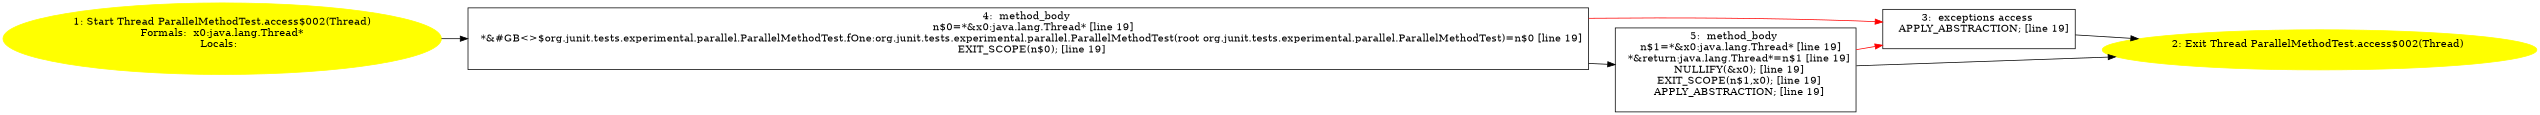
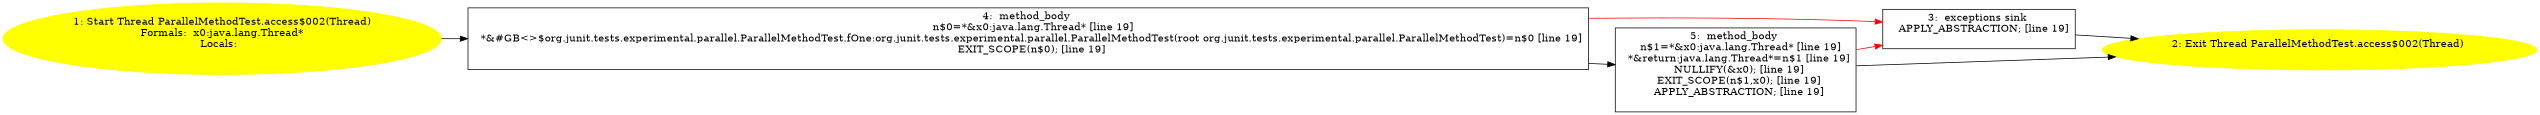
node "3:  exceptions access APPLY_ABSTRACTION; [line 19]": label "3:  exceptions access APPLY_ABSTRACTION; [line 19]" -> "3:  exceptions sink APPLY_ABSTRACTION; [line 19]"
